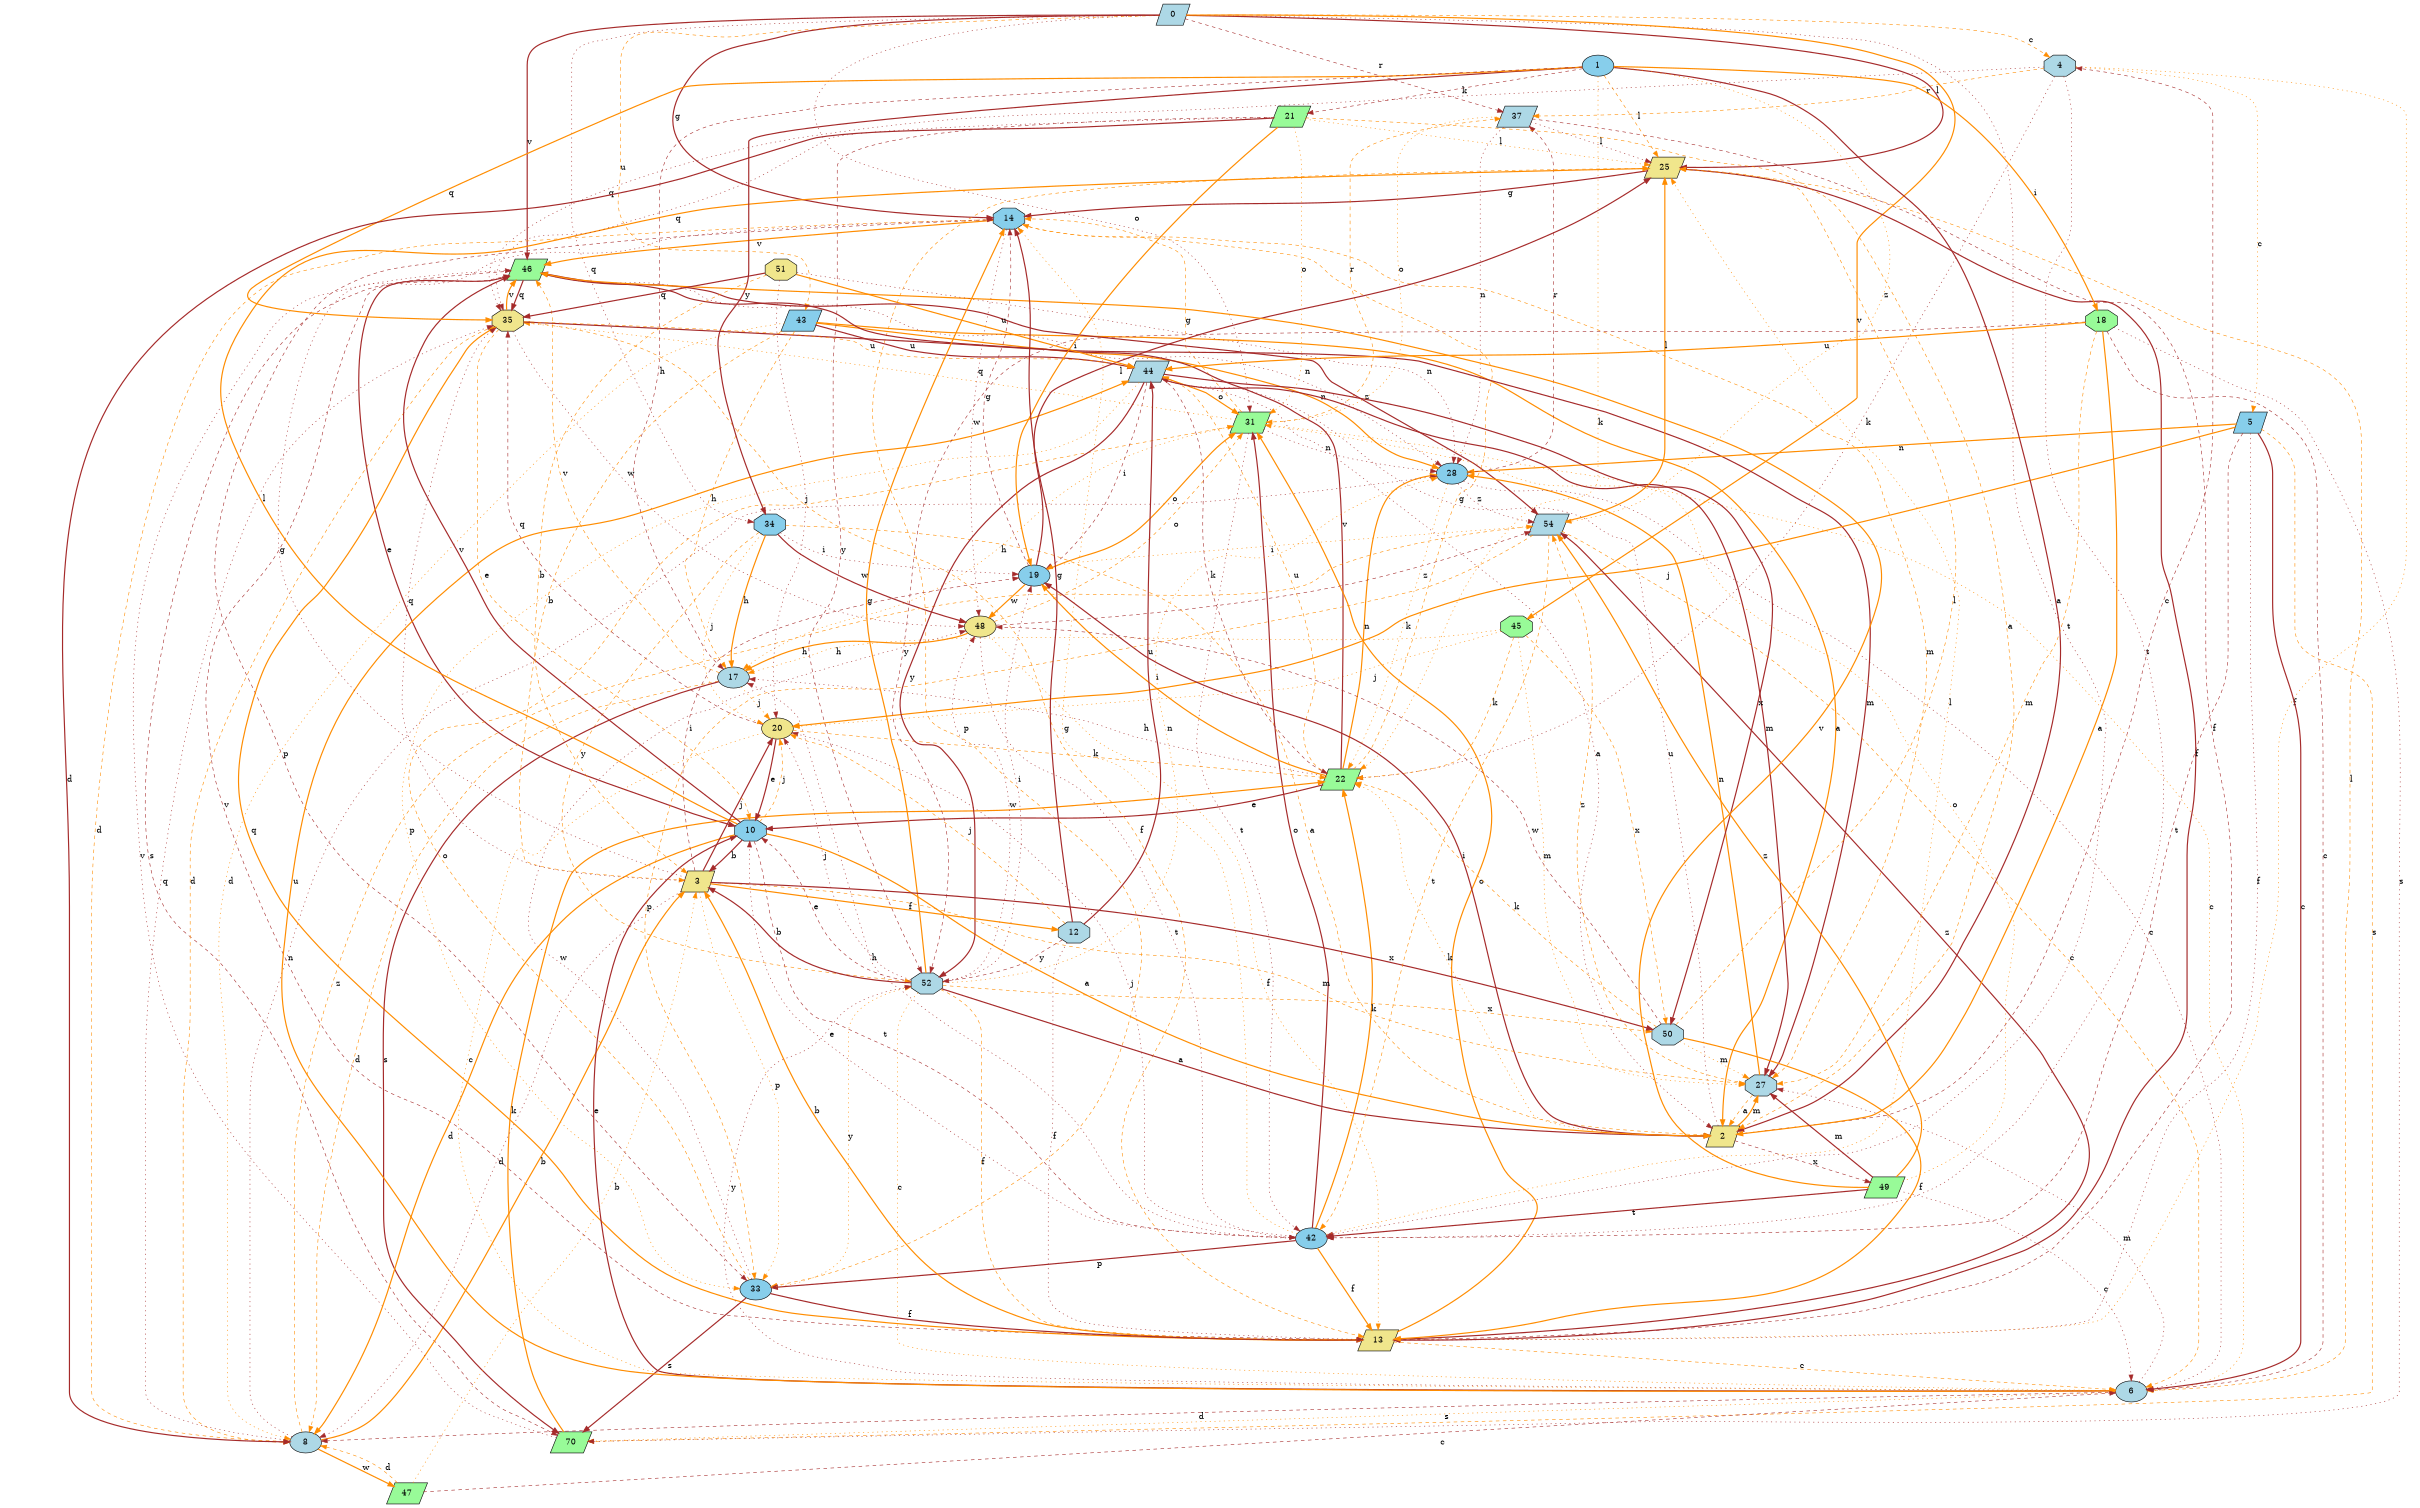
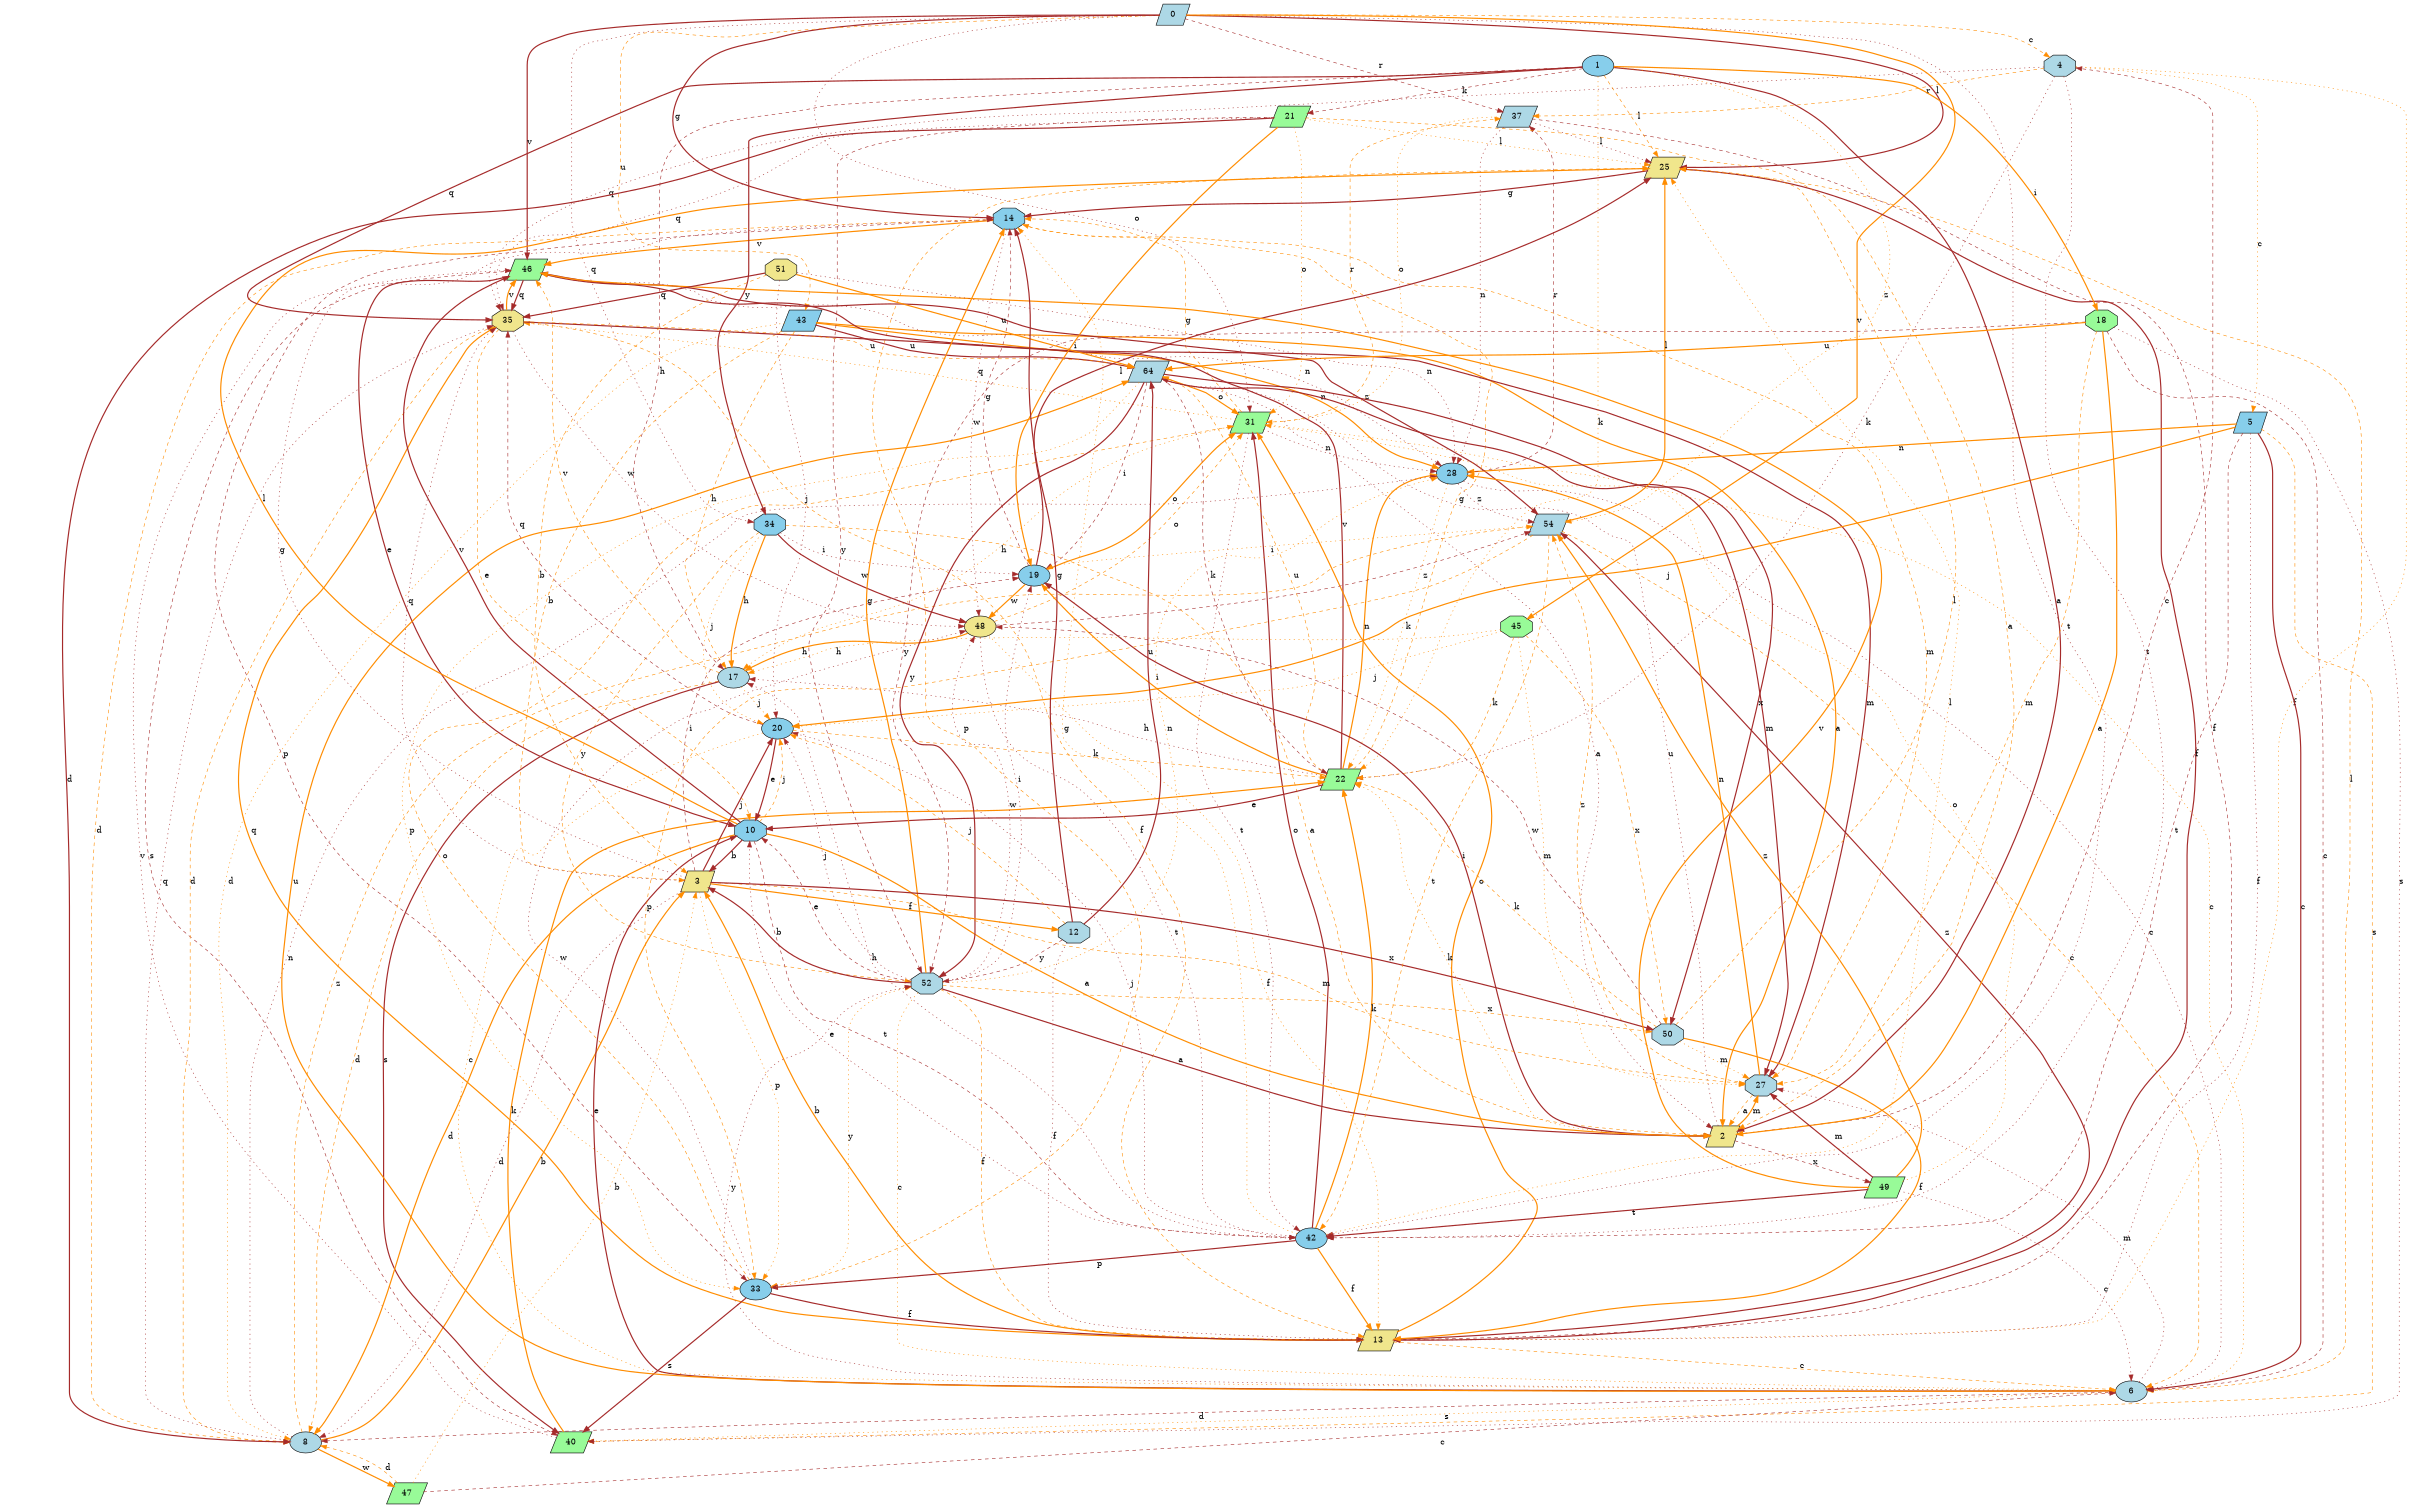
edge "1" -> "35": color darkorange -> brown
node "44": label "44" -> "64"
node "20": fillcolor khaki -> skyblue
edge "13" -> "46": removed, label "v"
node "70": label "70" -> "40"
